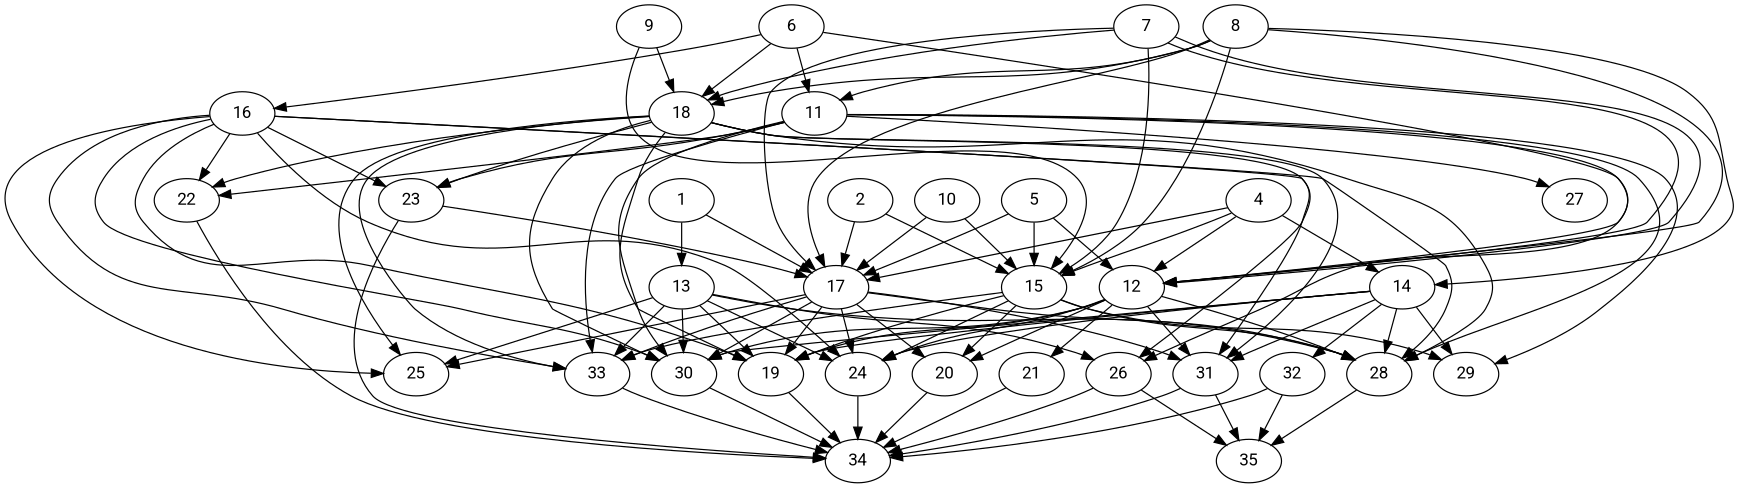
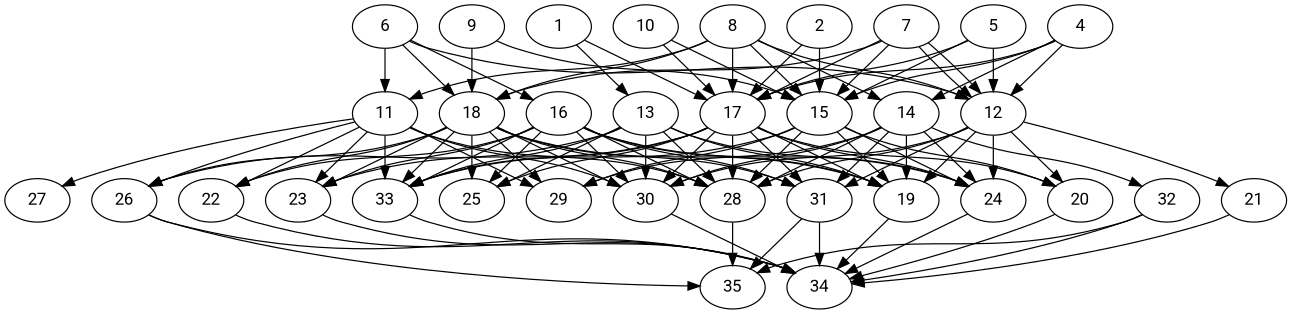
edge "18" -> "29": added
edge "23" -> "17": reversed
